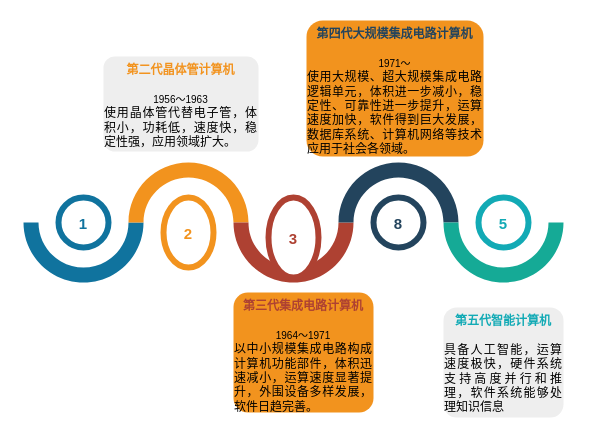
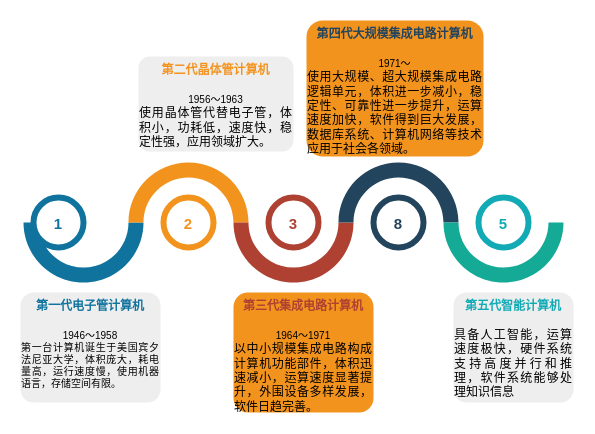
node "第二代晶体管计算机 1956～1963 使用晶体管代替电子管，体积小，功耗低，速度快，稳定性强，应用领域扩大。": moved (181, 104) -> (216, 104)
node "1": moved (84, 223) -> (59, 223)
node "2": size 50x70 -> 50x50
node "3": size 50x80 -> 50x50
node "第一代电子管计算机 1946～1958 第一台计算机诞生于美国宾夕法尼亚大学，体积庞大，耗电量高，运行速度慢，使用机器语言，存储空间有限。": added
node "第五代智能计算机 具备人工智能，运算速度极快，硬件系统支持高度并行和推理，软件系统能够处理知识信息": moved (504, 363) -> (514, 348)
